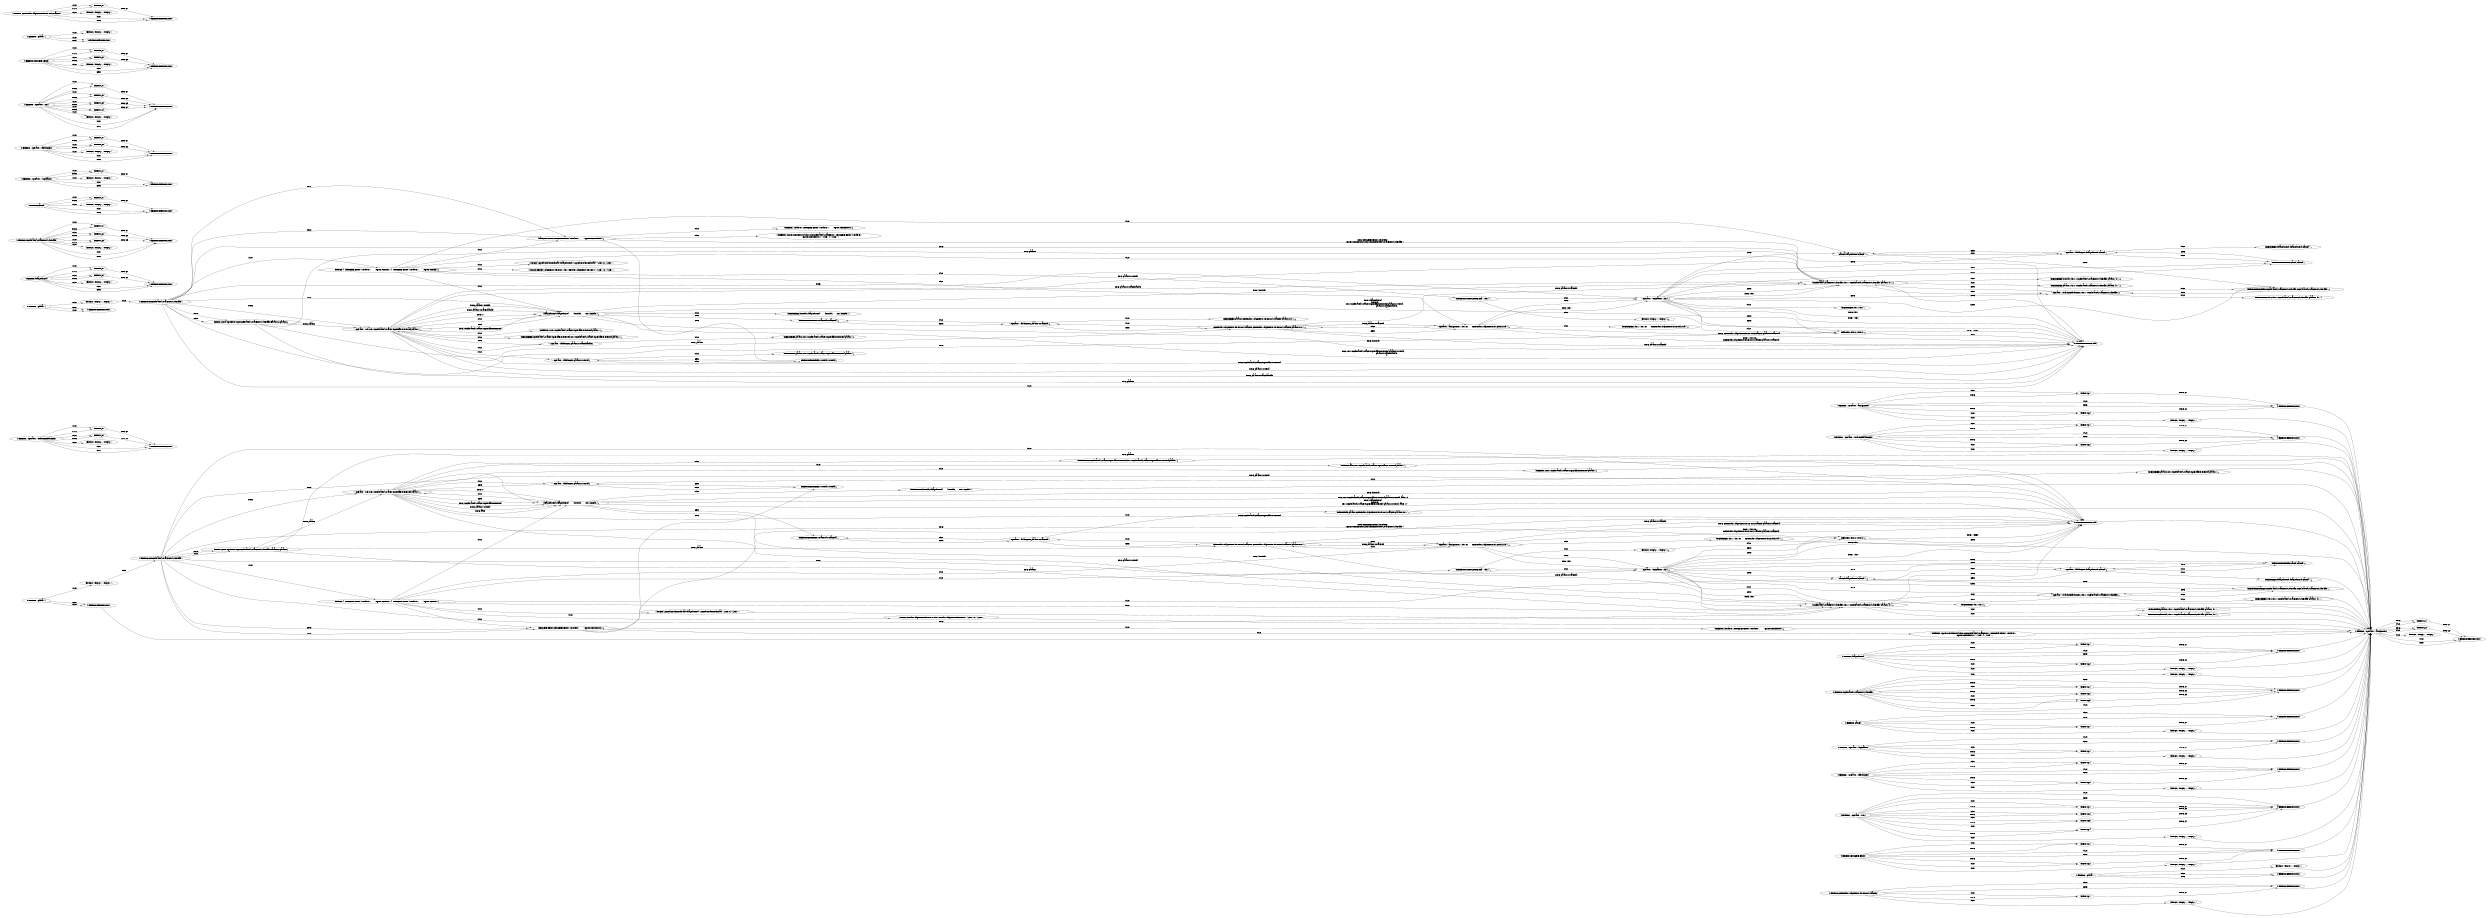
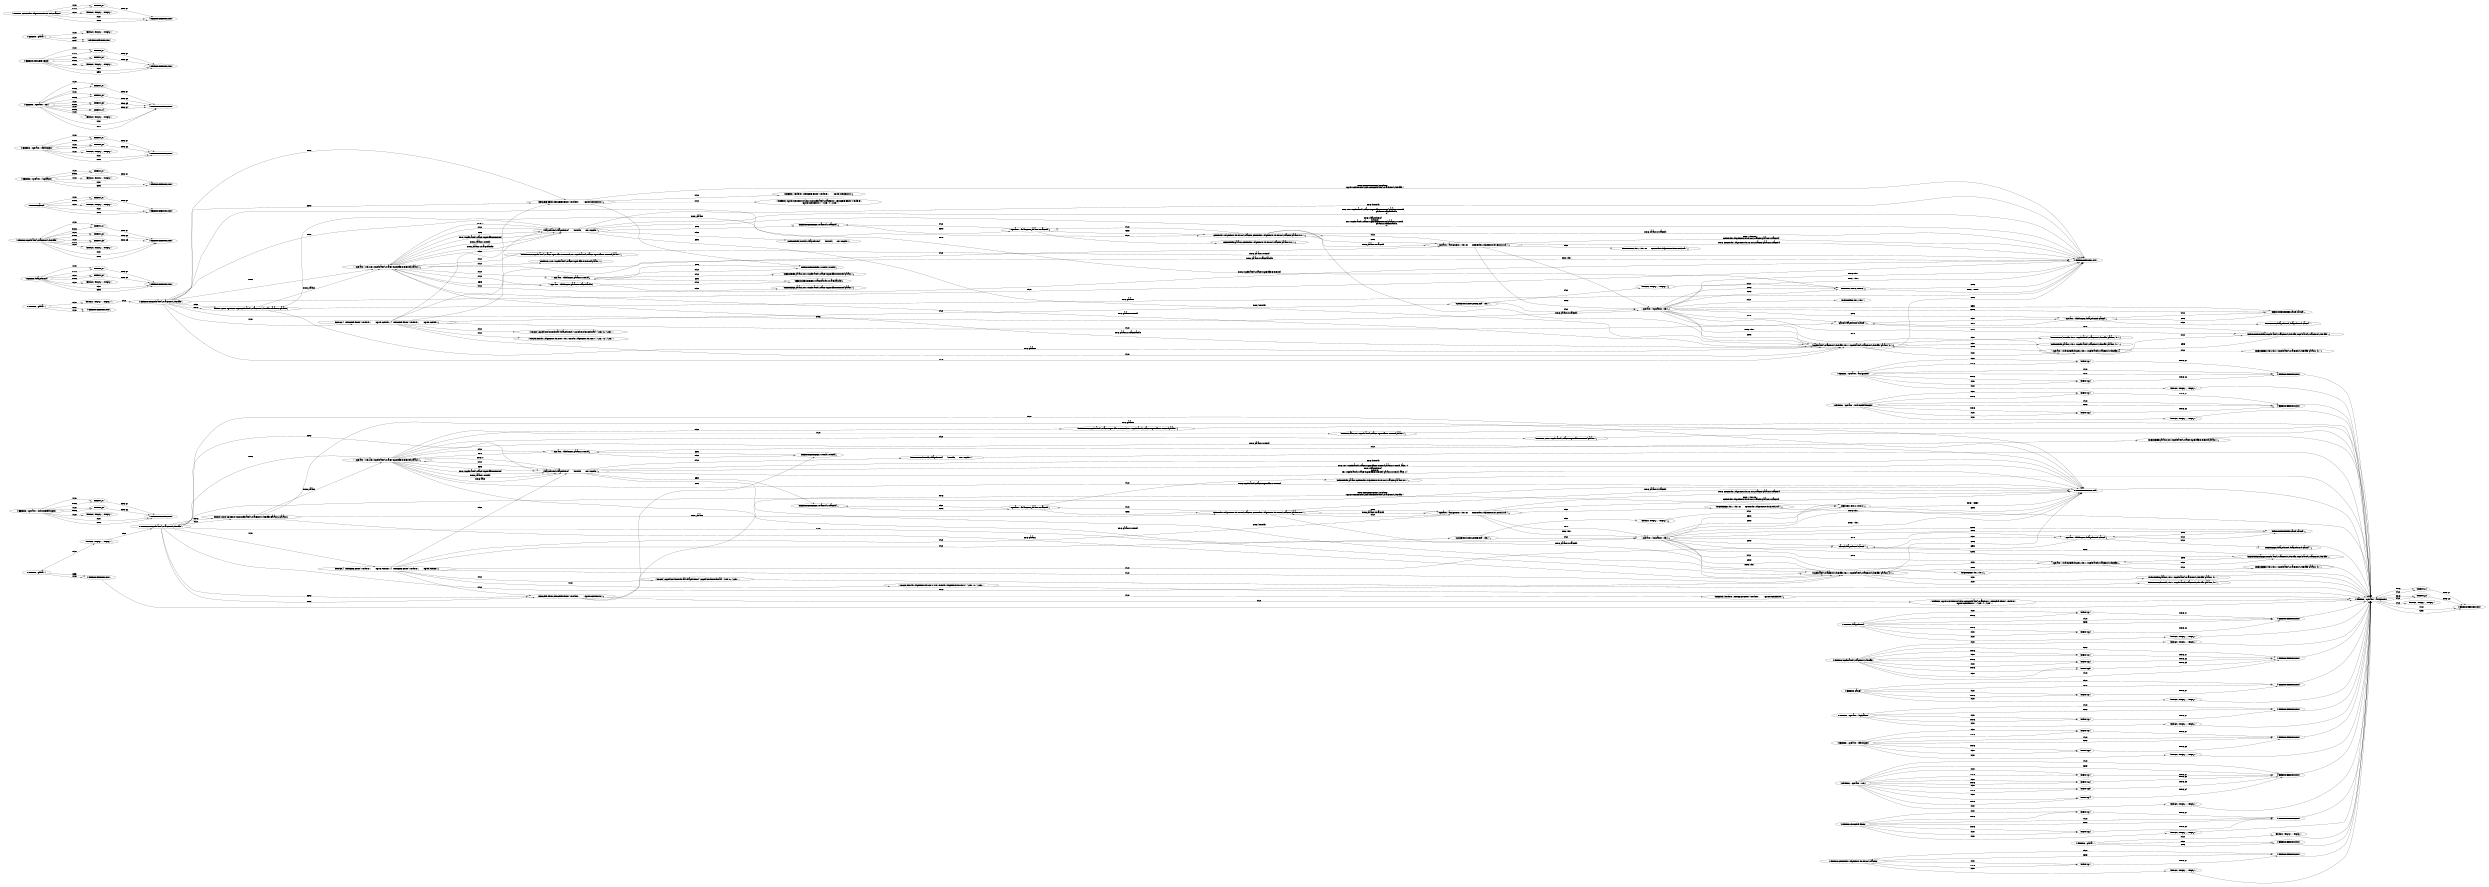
node "(FIELD_IDENTIFIER,surface_handle,surface_handle)": added
